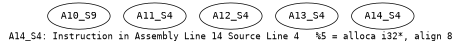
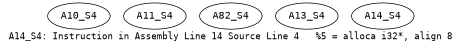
node "A10_S9": label "A10_S9" -> "A10_S4"
node "A12_S4": label "A12_S4" -> "A82_S4"
